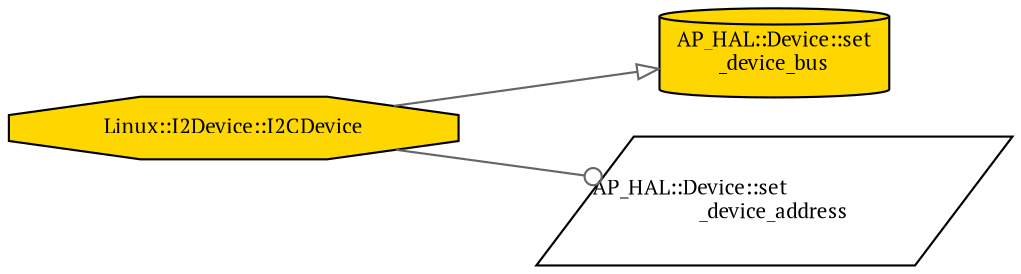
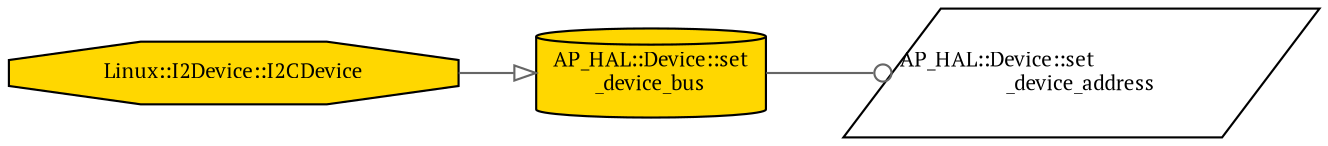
edge "Linux::I2Device::I2CDevice" -> "AP_HAL::Device::set _device_address": now "AP_HAL::Device::set _device_bus" -> "AP_HAL::Device::set _device_address"
